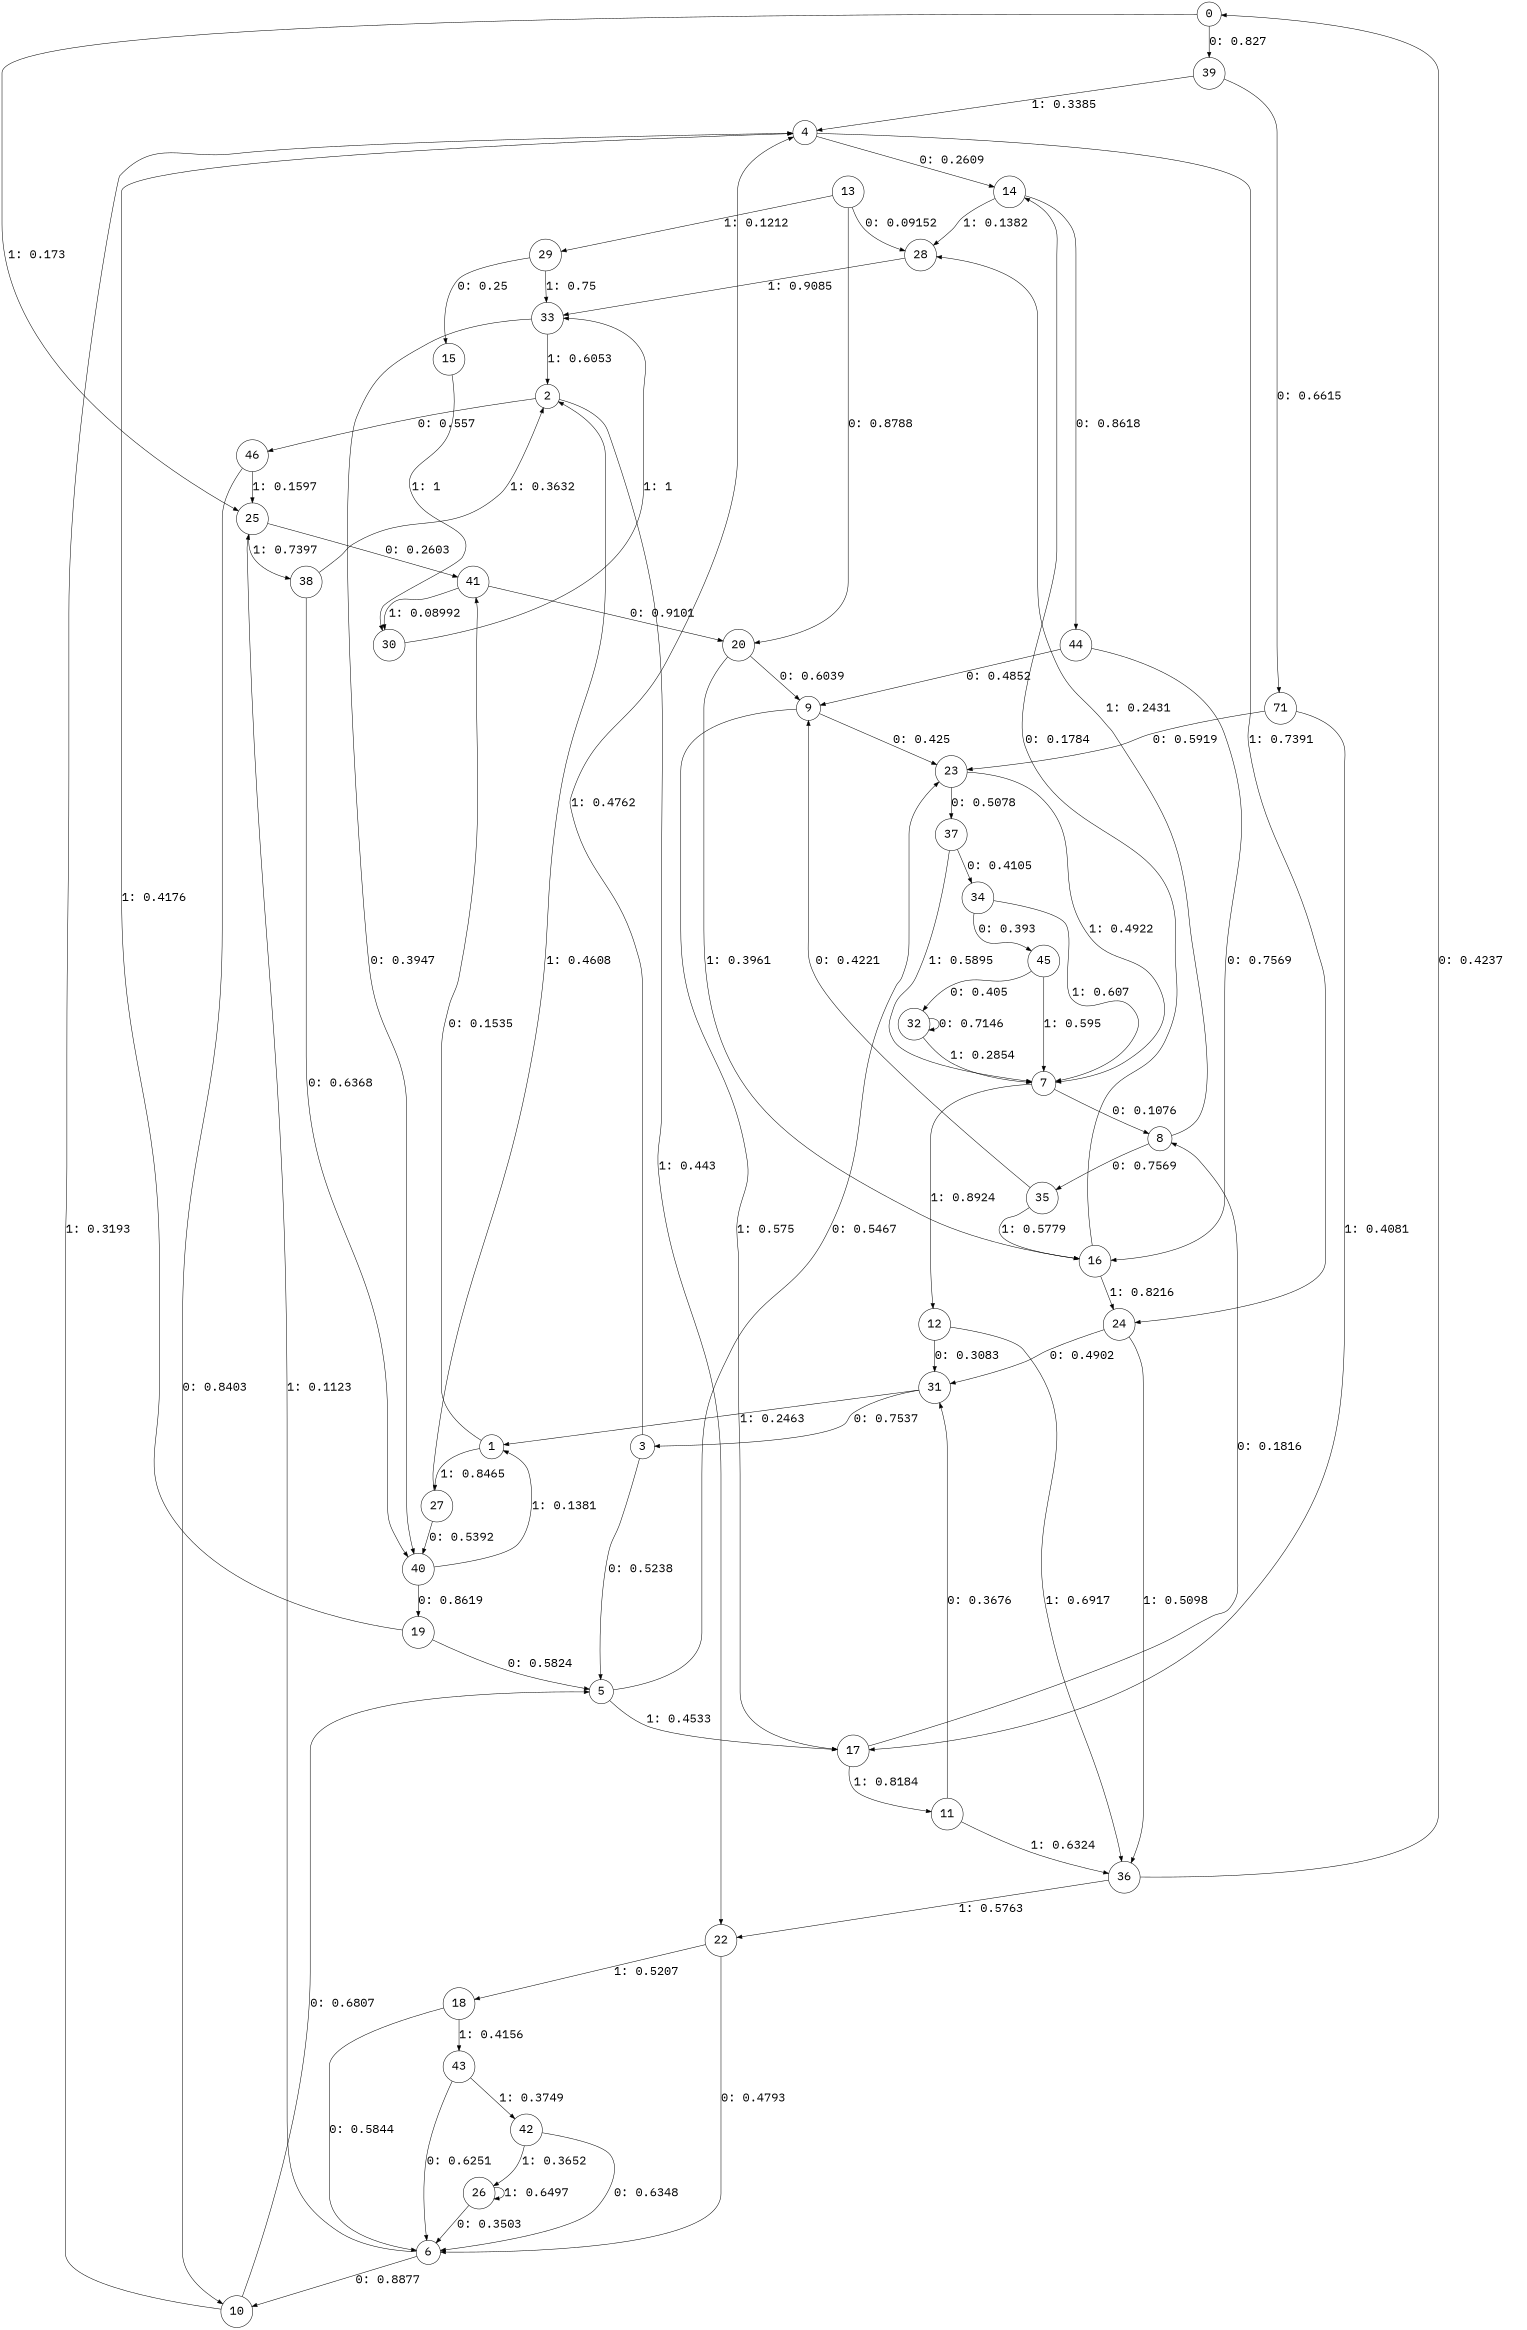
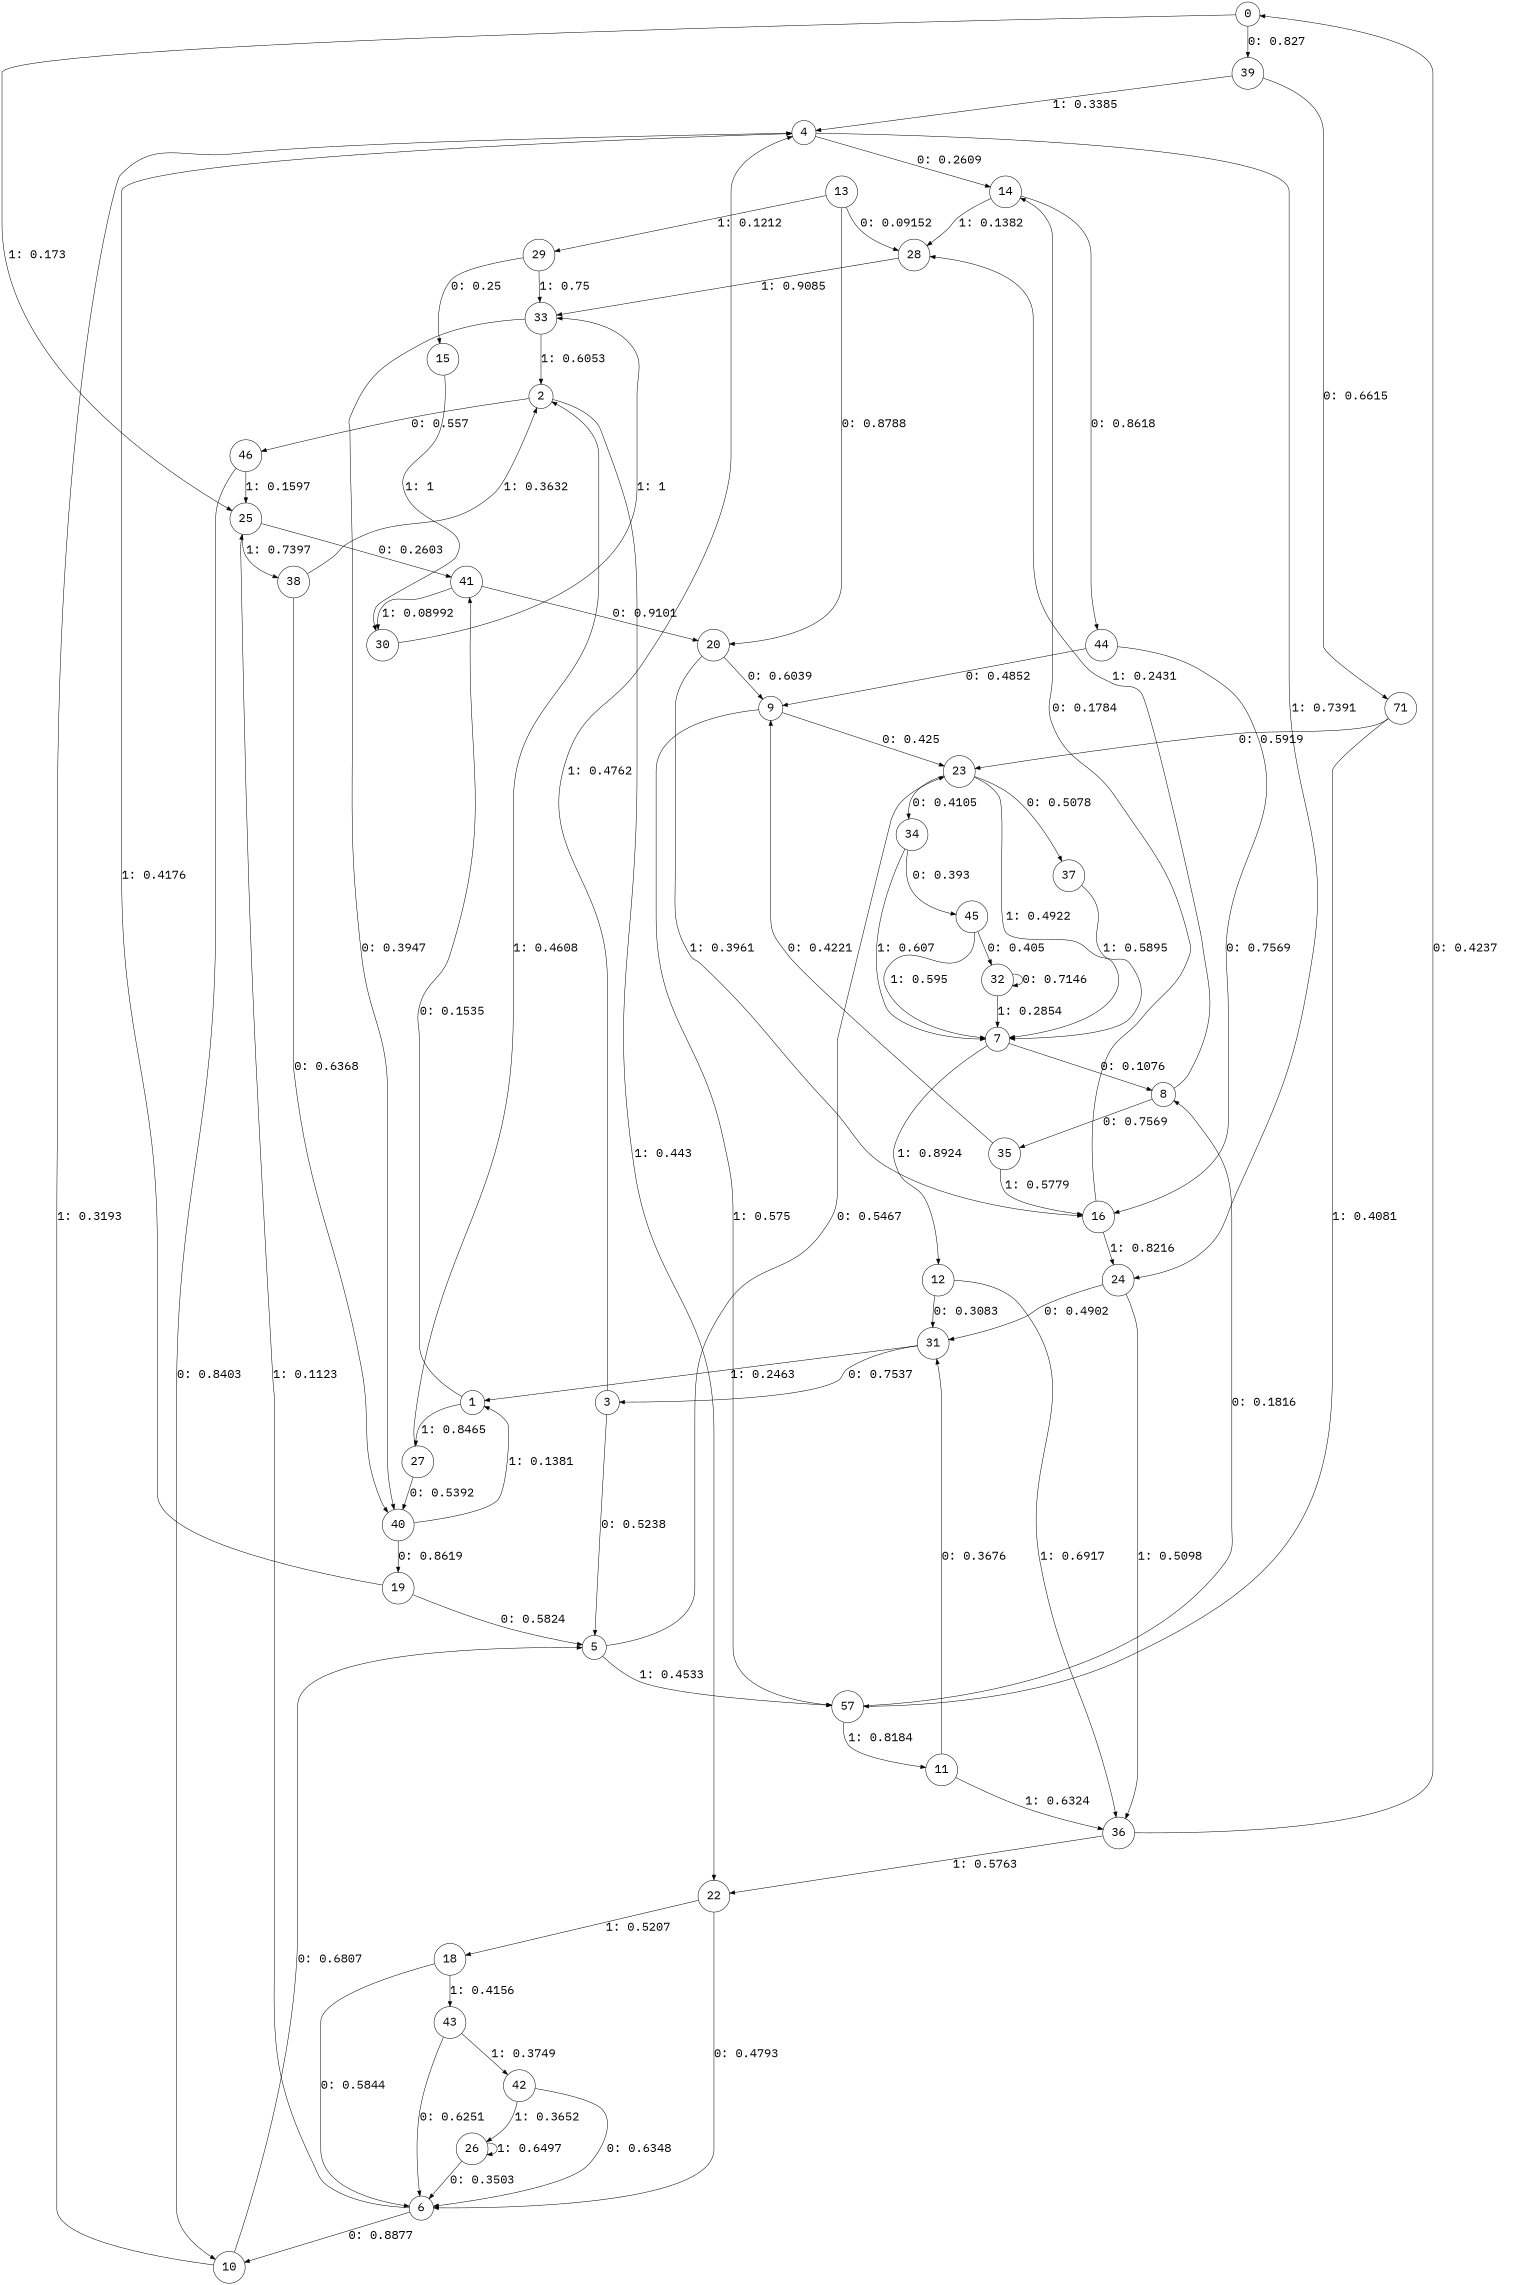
edge "37" -> "34": now "23" -> "34"
node "17": label "17" -> "57"
